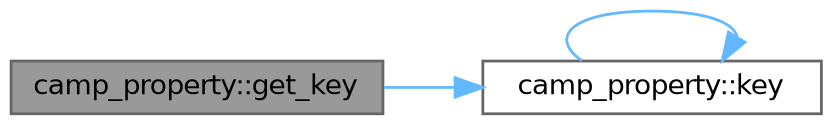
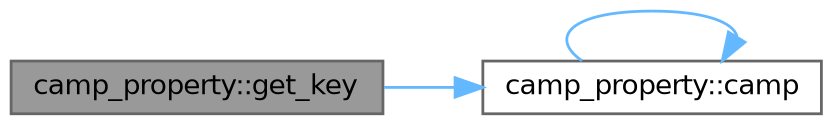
node "camp_property::key": label "camp_property::key" -> "camp_property::camp"
